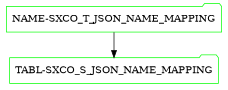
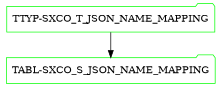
node "NAME-SXCO_T_JSON_NAME_MAPPING": label "NAME-SXCO_T_JSON_NAME_MAPPING" -> "TTYP-SXCO_T_JSON_NAME_MAPPING"
